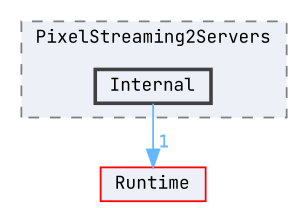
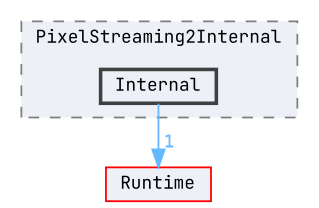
cluster "PixelStreaming2Servers": label "PixelStreaming2Servers" -> "PixelStreaming2Internal"
